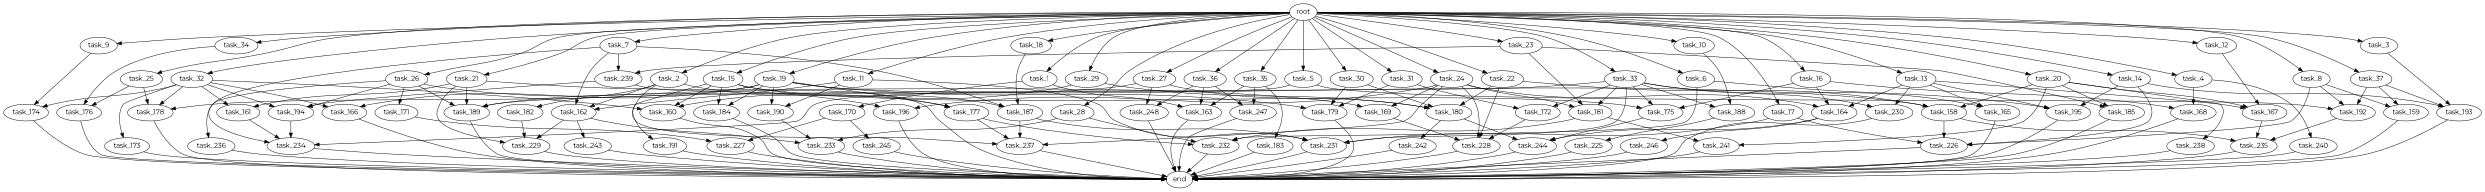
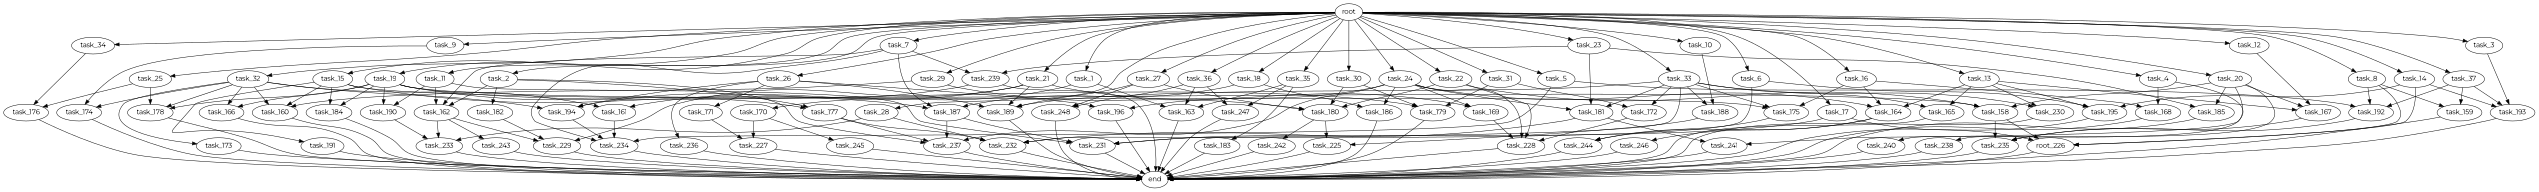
node "task_186": added
edge "task_180" -> "task_244": now "task_180" -> "task_225"
node "task_226": label "task_226" -> "root_226"
